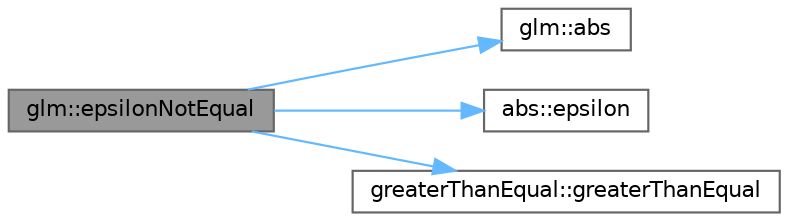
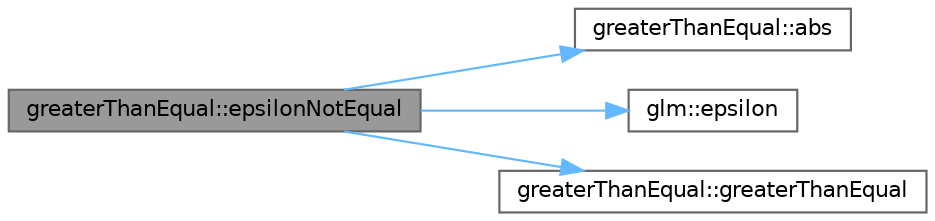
node "glm::abs": label "glm::abs" -> "greaterThanEqual::abs"
node "glm::epsilonNotEqual": label "glm::epsilonNotEqual" -> "greaterThanEqual::epsilonNotEqual"
node "abs::epsilon": label "abs::epsilon" -> "glm::epsilon"
